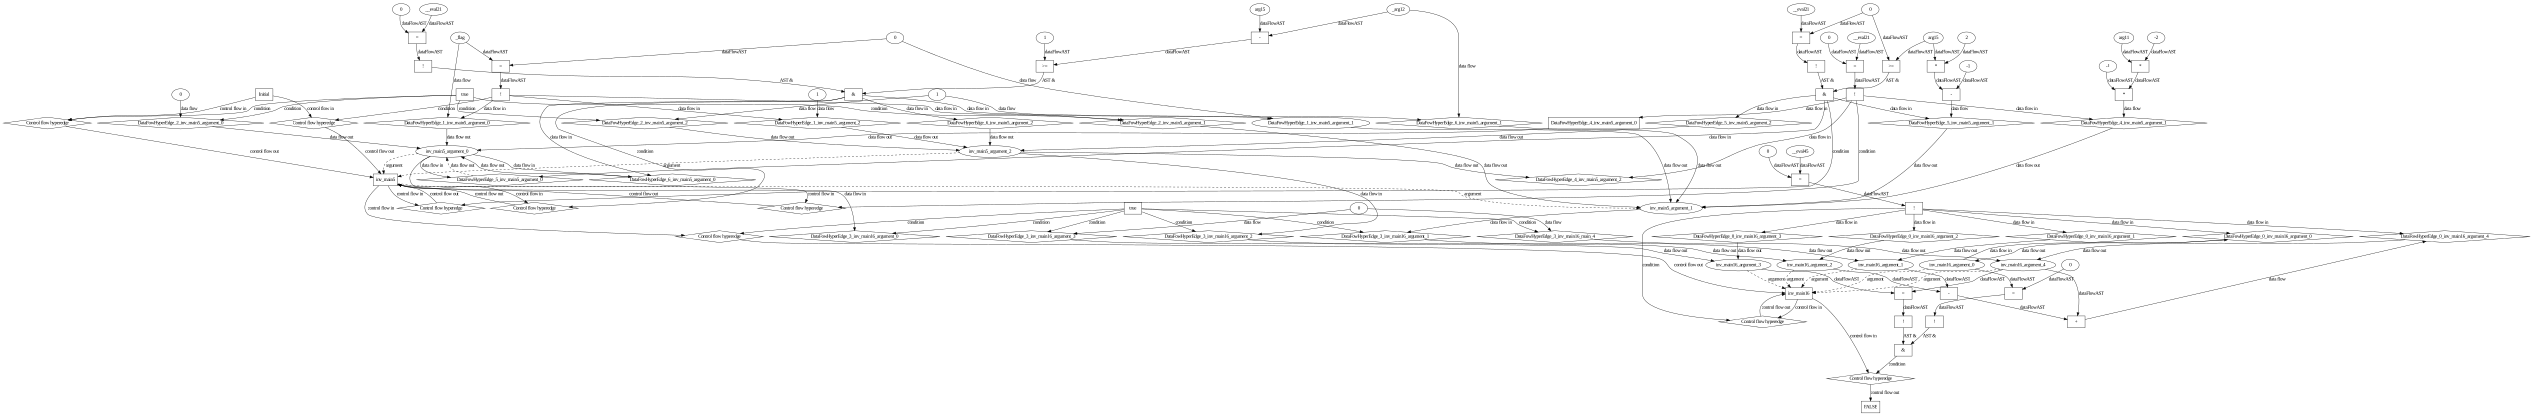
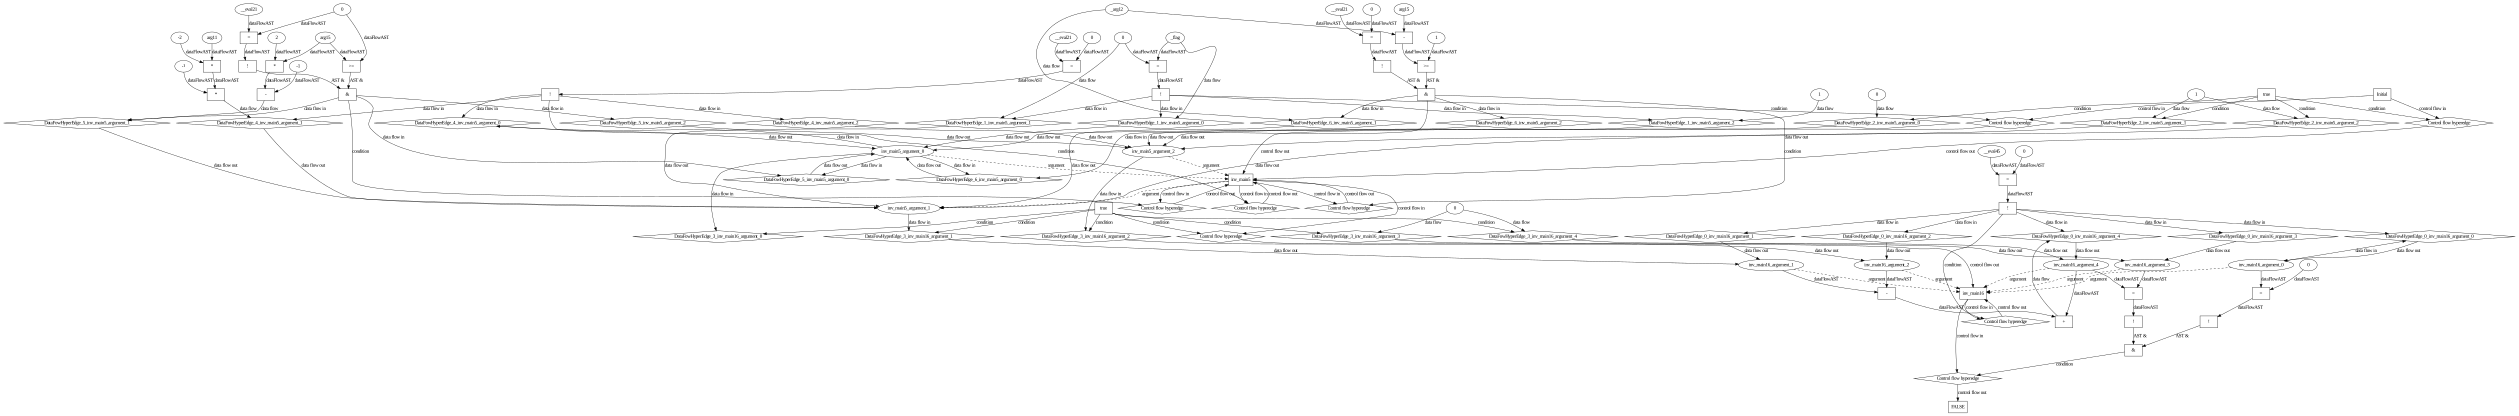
node "DataFowHyperEdge_1_inv_main5_argument_1": shape ellipse -> diamond
node "DataFowHyperEdge_4_inv_main5_argument_0": shape box -> diamond
edge "inv_main5_argument_0" -> "DataFowHyperEdge_4_inv_main5_argument_0": added, label "data flow in"
edge "inv_main5_argument_2" -> "DataFowHyperEdge_4_inv_main5_argument_2": reversed
edge "DataFowHyperEdge_5_inv_main5_argument_0" -> "inv_main5_argument_0": style dashed -> solid
node "DataFowHyperEdge_3_inv_main16_main_4": label "DataFowHyperEdge_3_inv_main16_main_4" -> "DataFowHyperEdge_3_inv_main16_argument_4"
